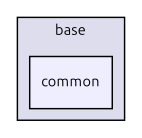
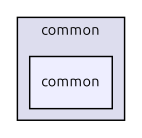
cluster "base": label "base" -> "common"
